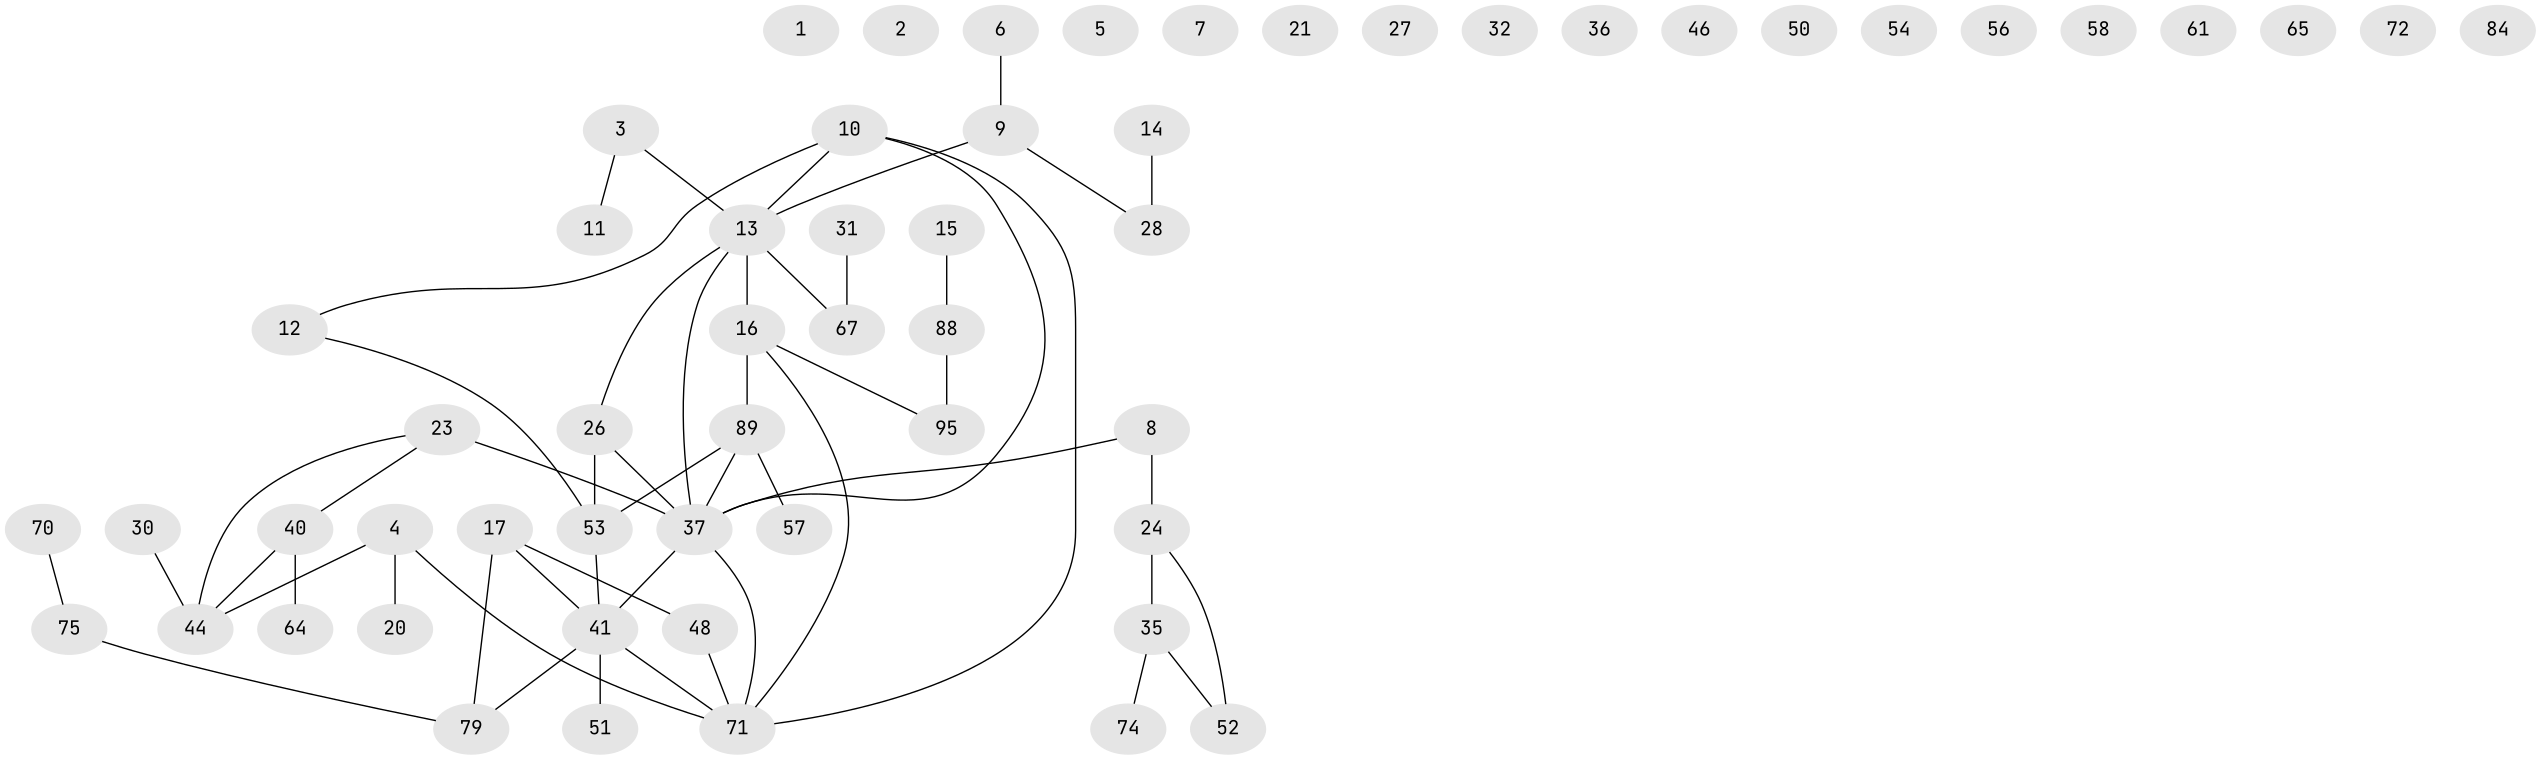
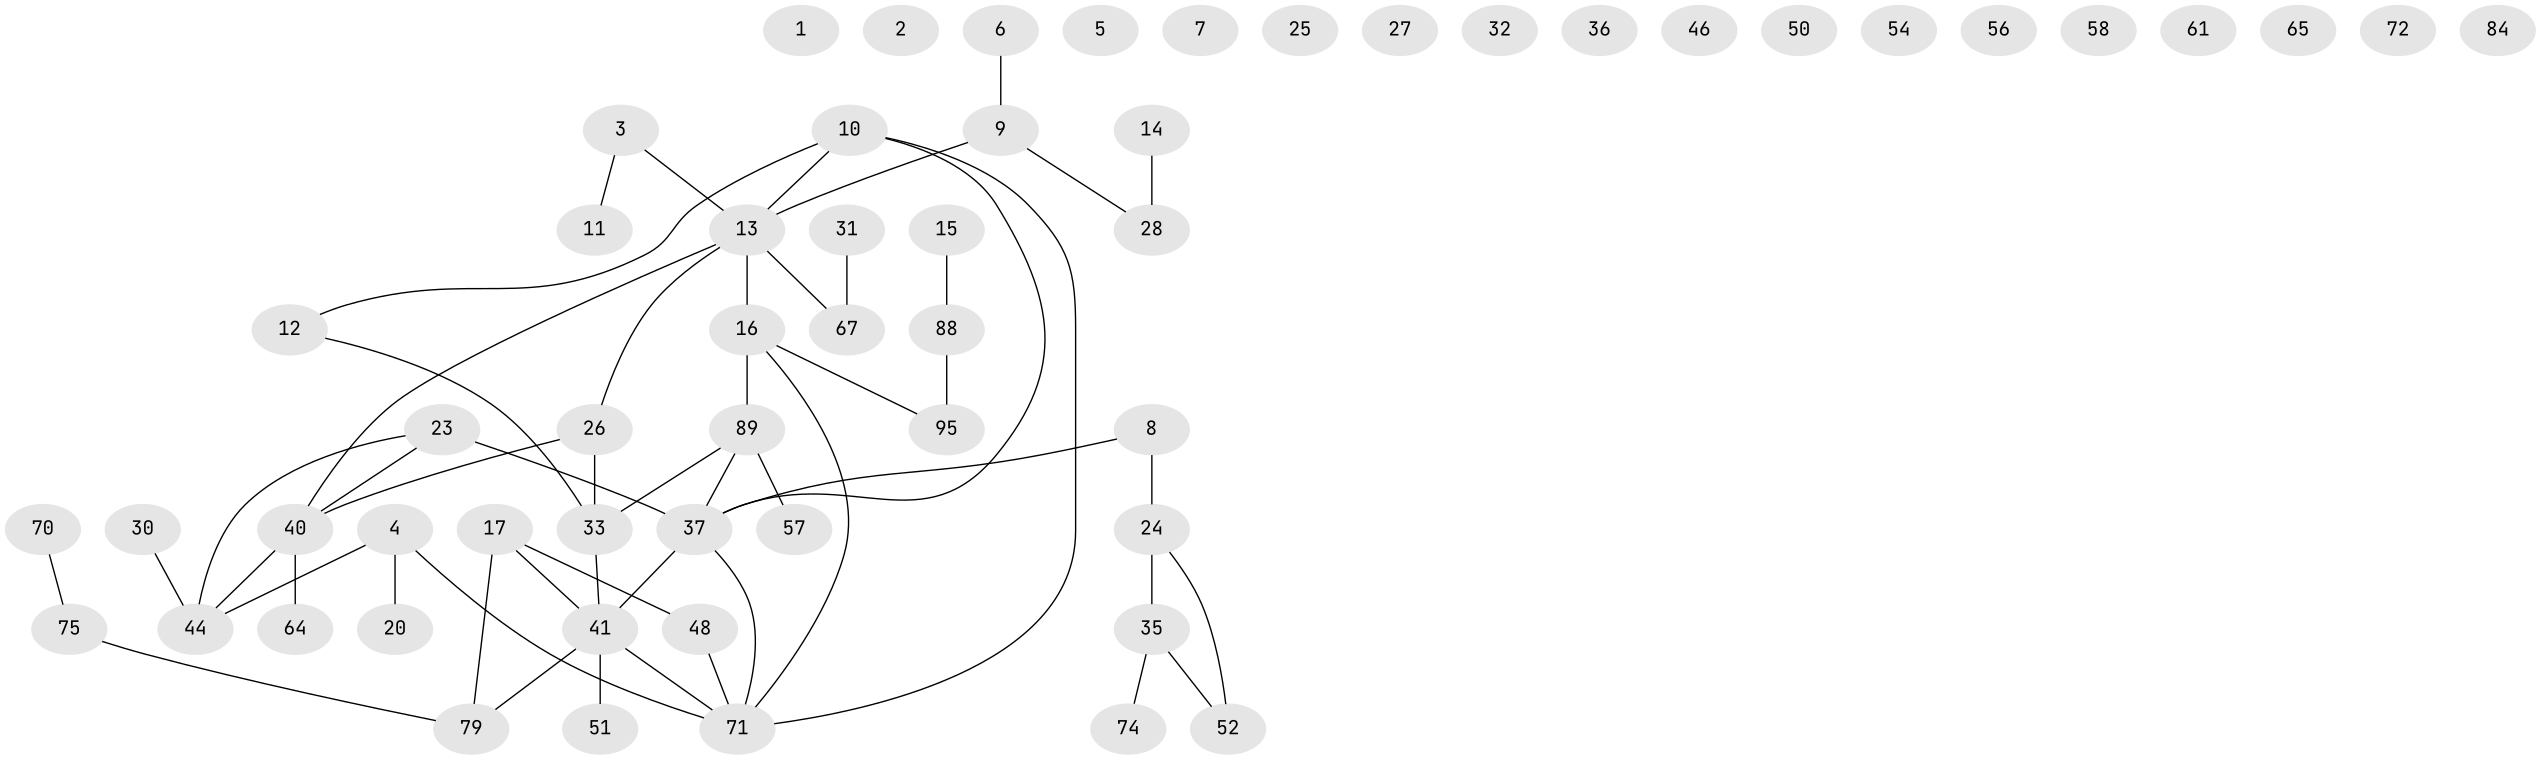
node "21": label "21" -> "25"
edge "13" -- "37": now "13" -- "40"
edge "26" -- "37": now "26" -- "40"
node "53": label "53" -> "33"
